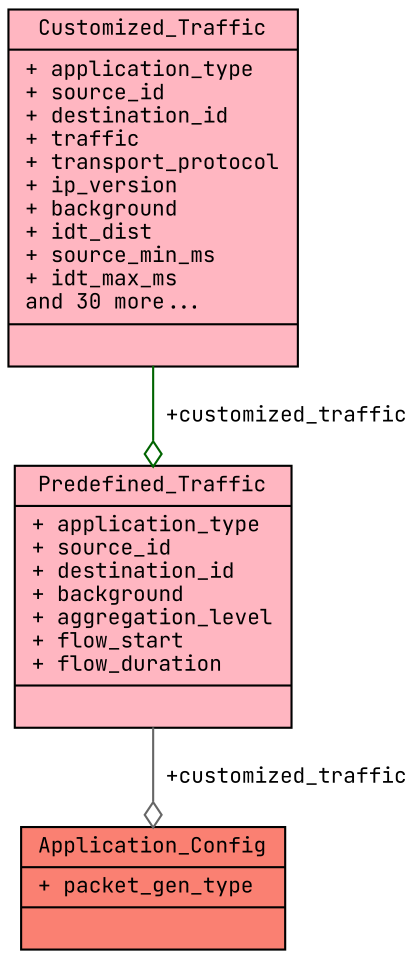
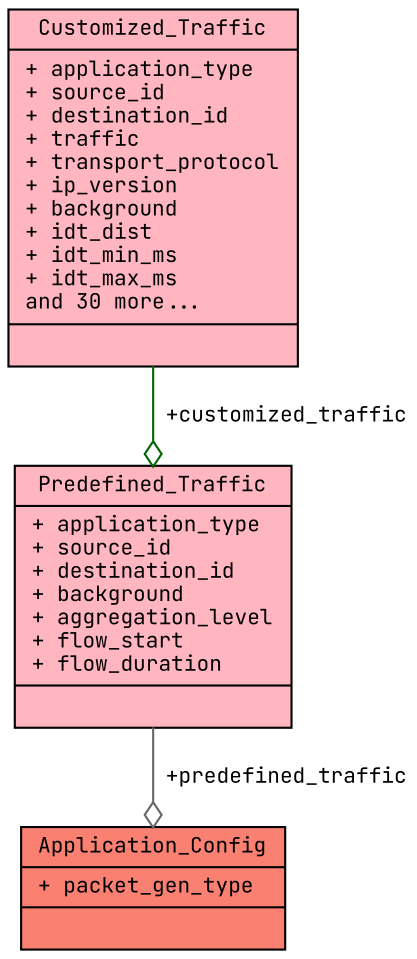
node "Customized_Traffic": text "+ source_min_ms" -> "+ idt_min_ms"
edge "Predefined_Traffic" -> "Application_Config": label " +customized_traffic" -> " +predefined_traffic"
